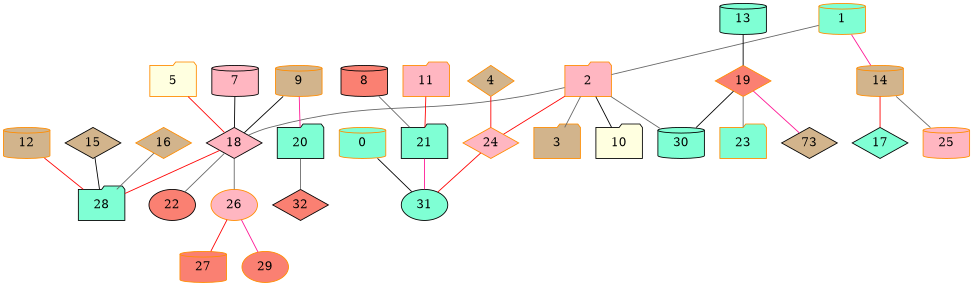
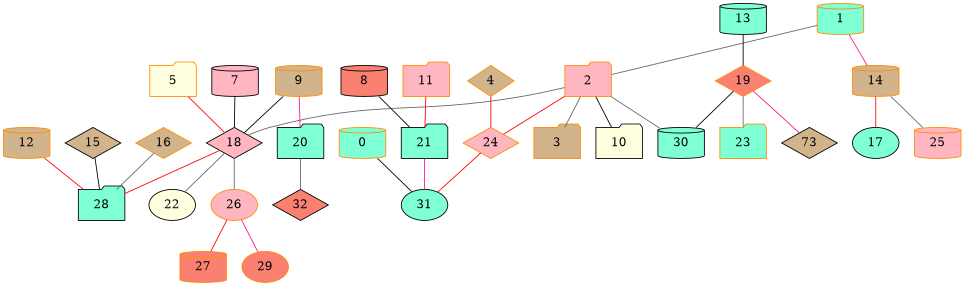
edge "8" -- "21": color gray40 -> black
node "17": shape diamond -> ellipse
node "22": fillcolor salmon -> lightyellow
